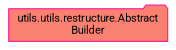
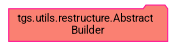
node "utils.utils.restructure.Abstract Builder": label "utils.utils.restructure.Abstract Builder" -> "tgs.utils.restructure.Abstract Builder"
